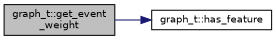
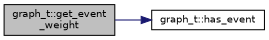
node "graph_t::has_feature": label "graph_t::has_feature" -> "graph_t::has_event"
